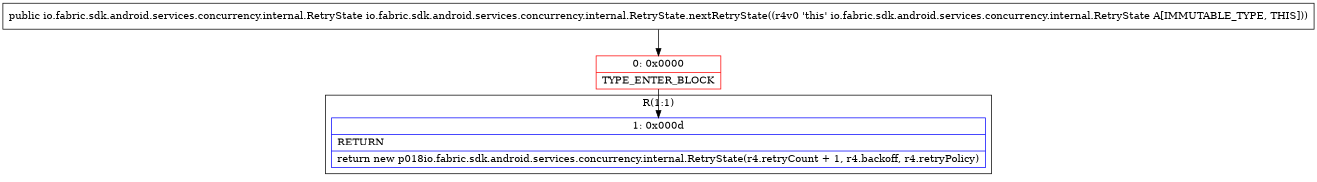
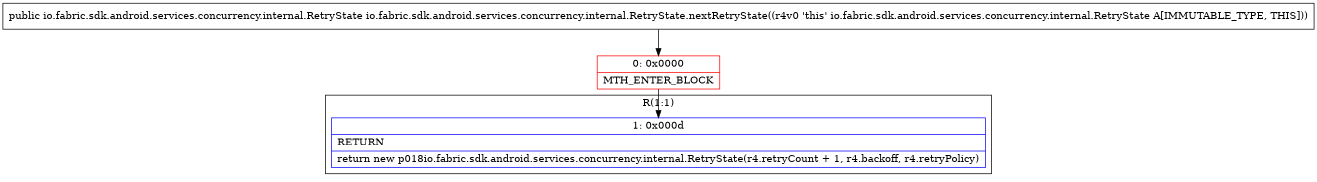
node "0: 0x0000": text "TYPE_ENTER_BLOCK" -> "MTH_ENTER_BLOCK"
